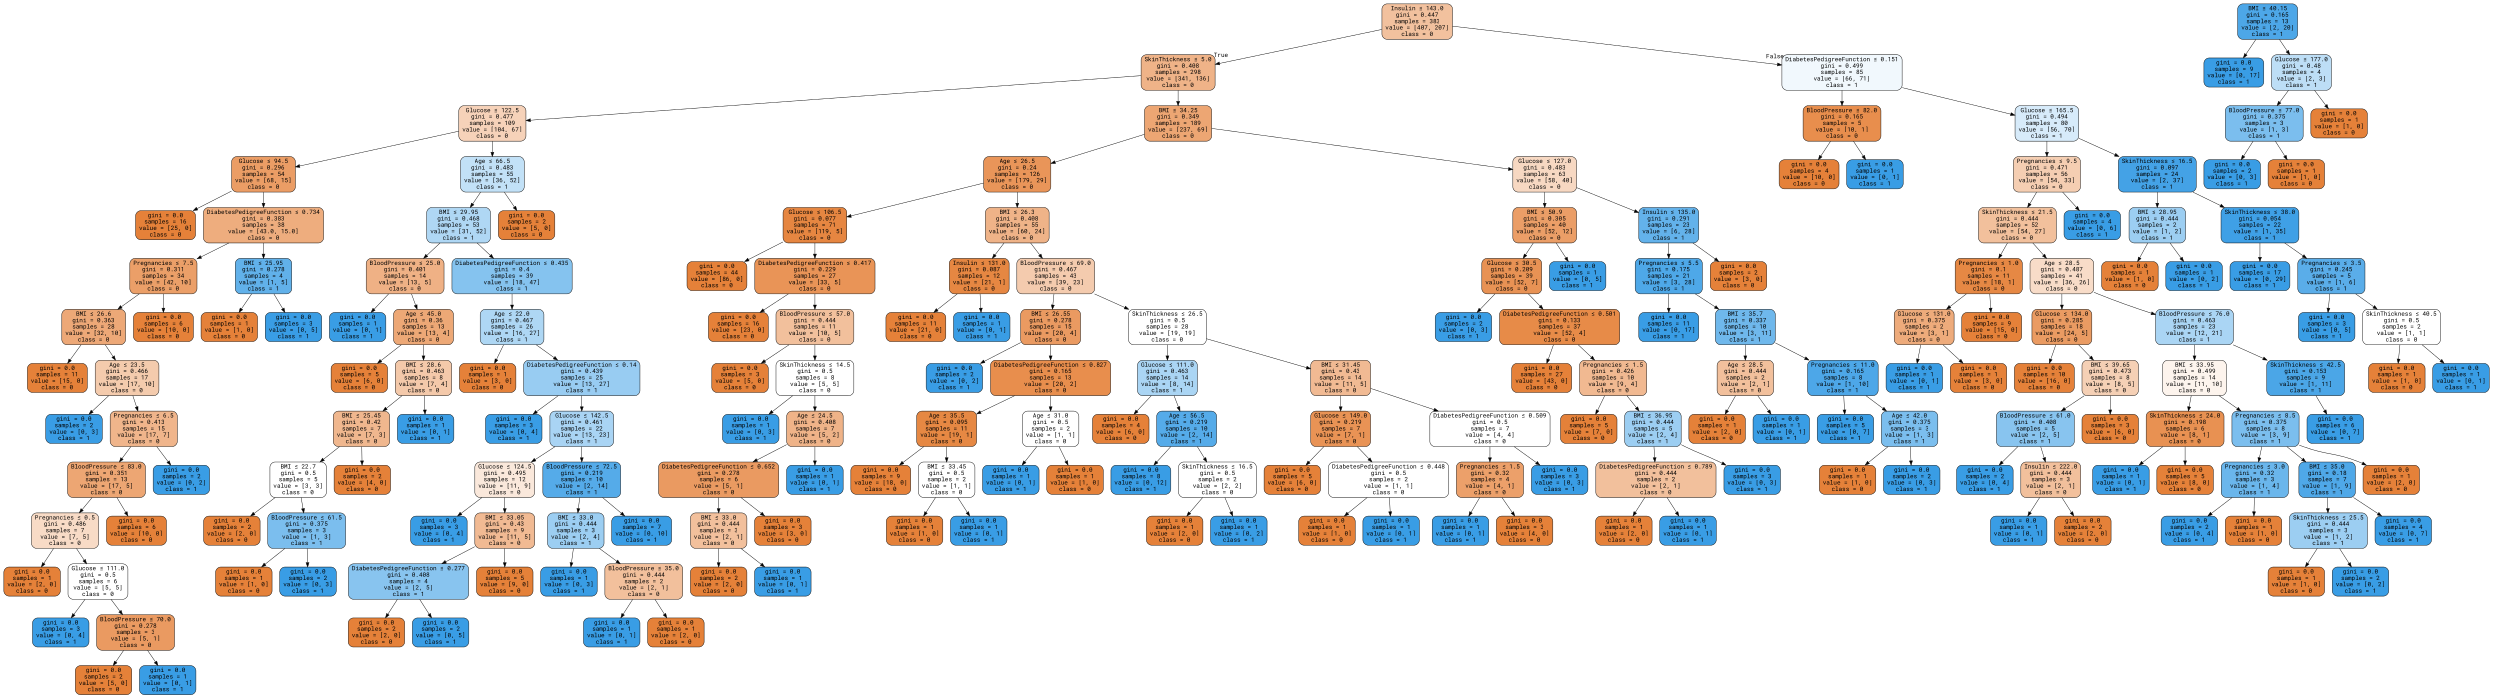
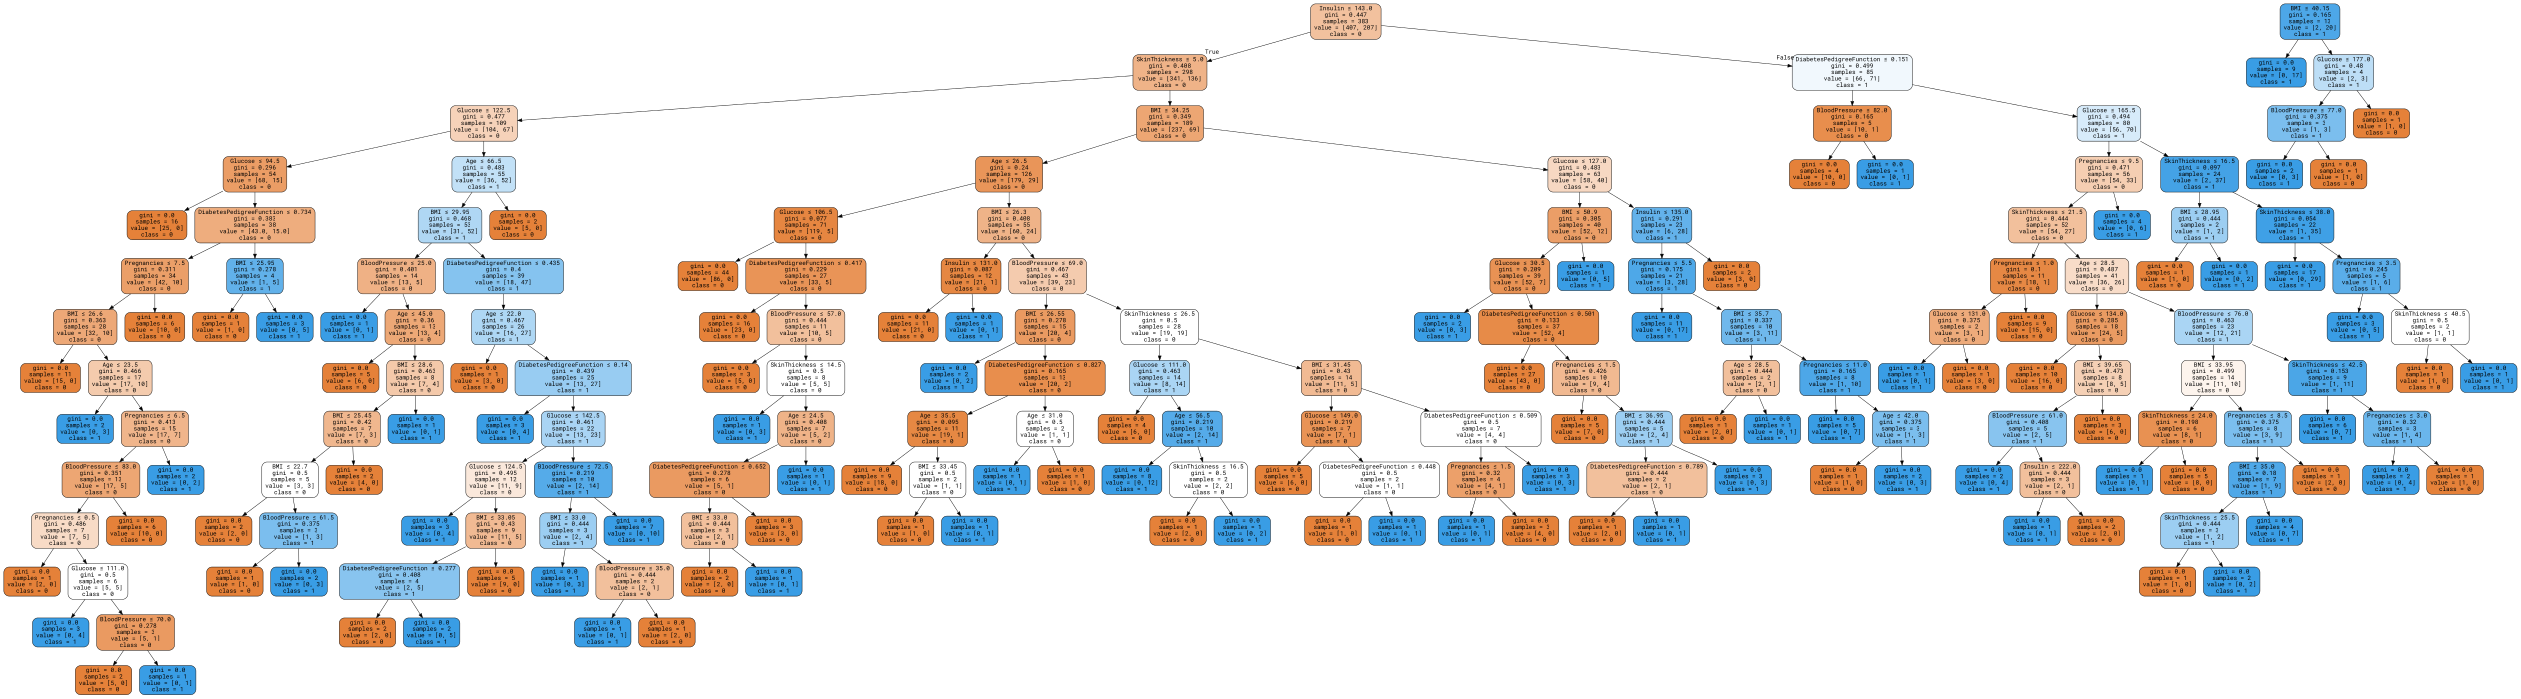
edge "Pregnancies ≤ 8.5" -> "Pregnancies ≤ 3.0": now "SkinThickness ≤ 42.5" -> "Pregnancies ≤ 3.0"
